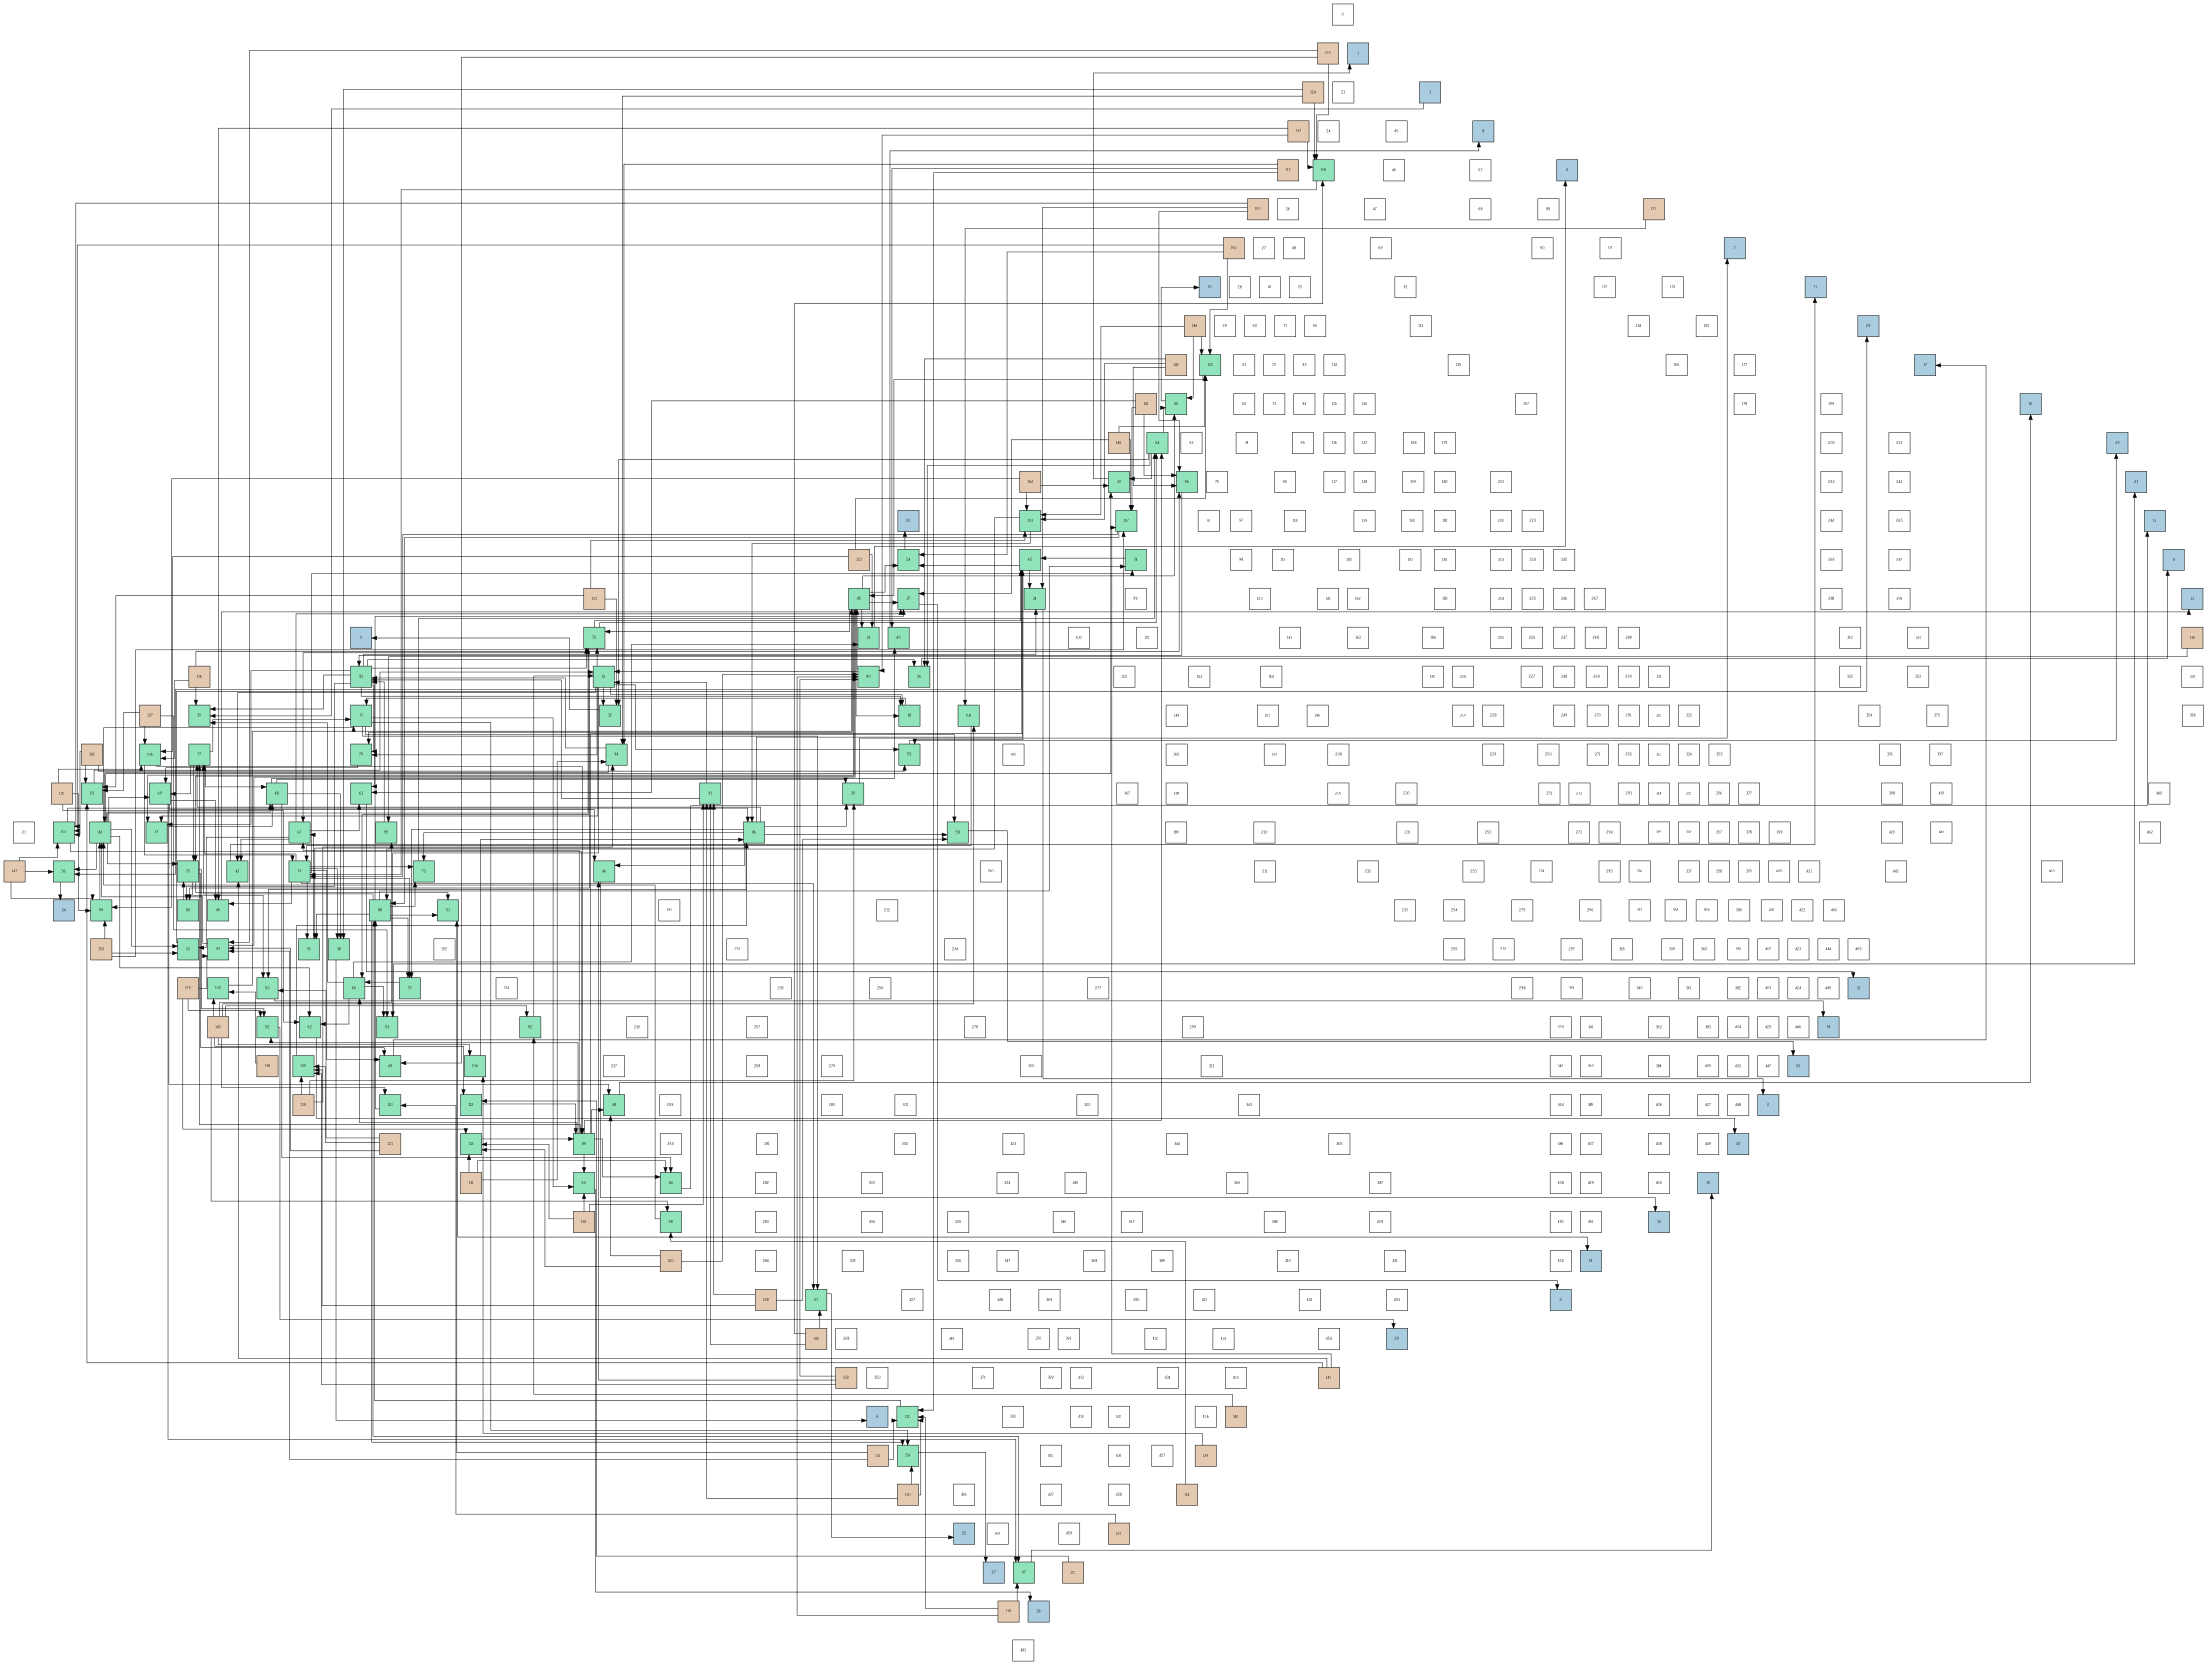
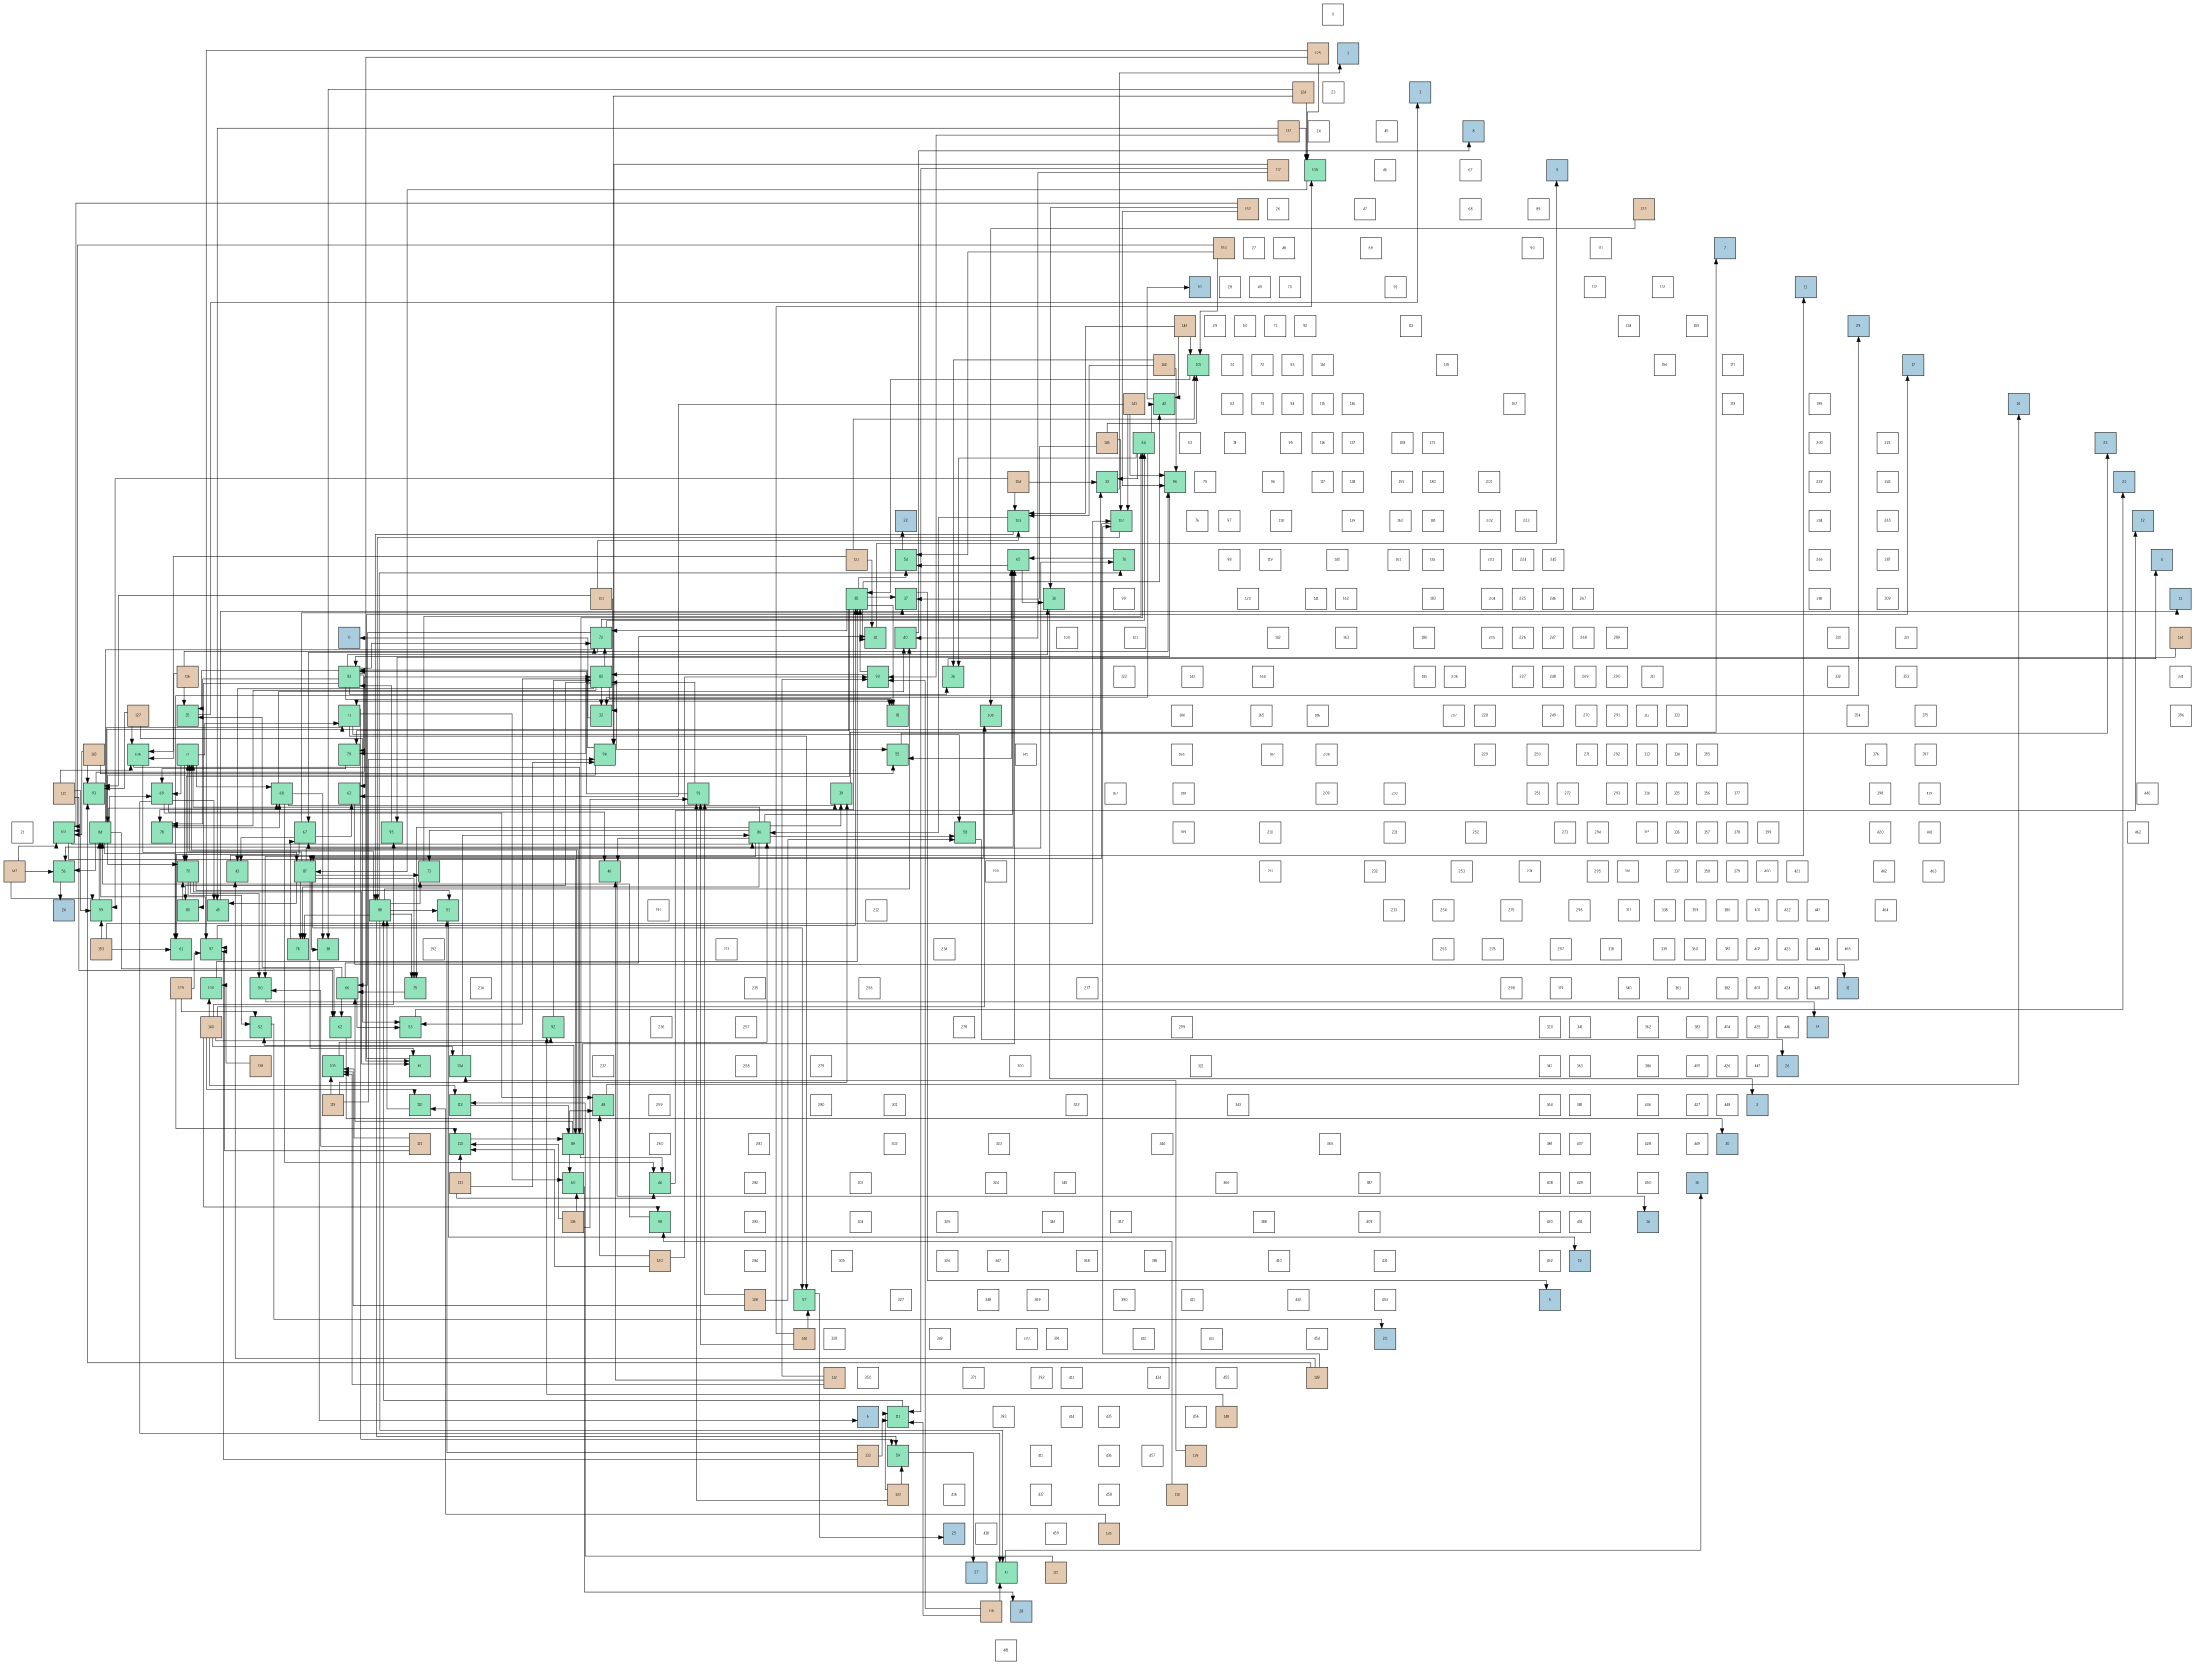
edge "3" -> "35": reversed
edge "88" -> "37": now "88" -> "40"
node "464": added
node "483": label "483" -> "481"
